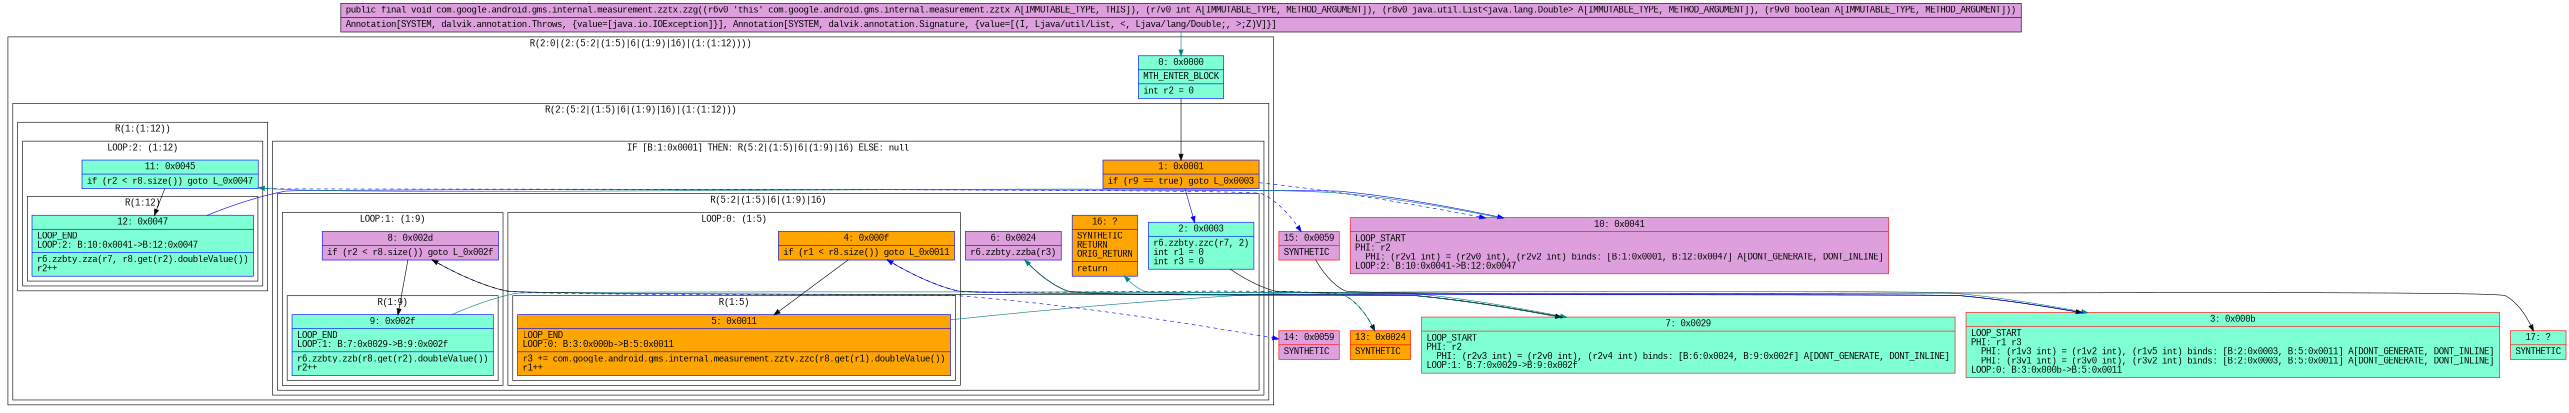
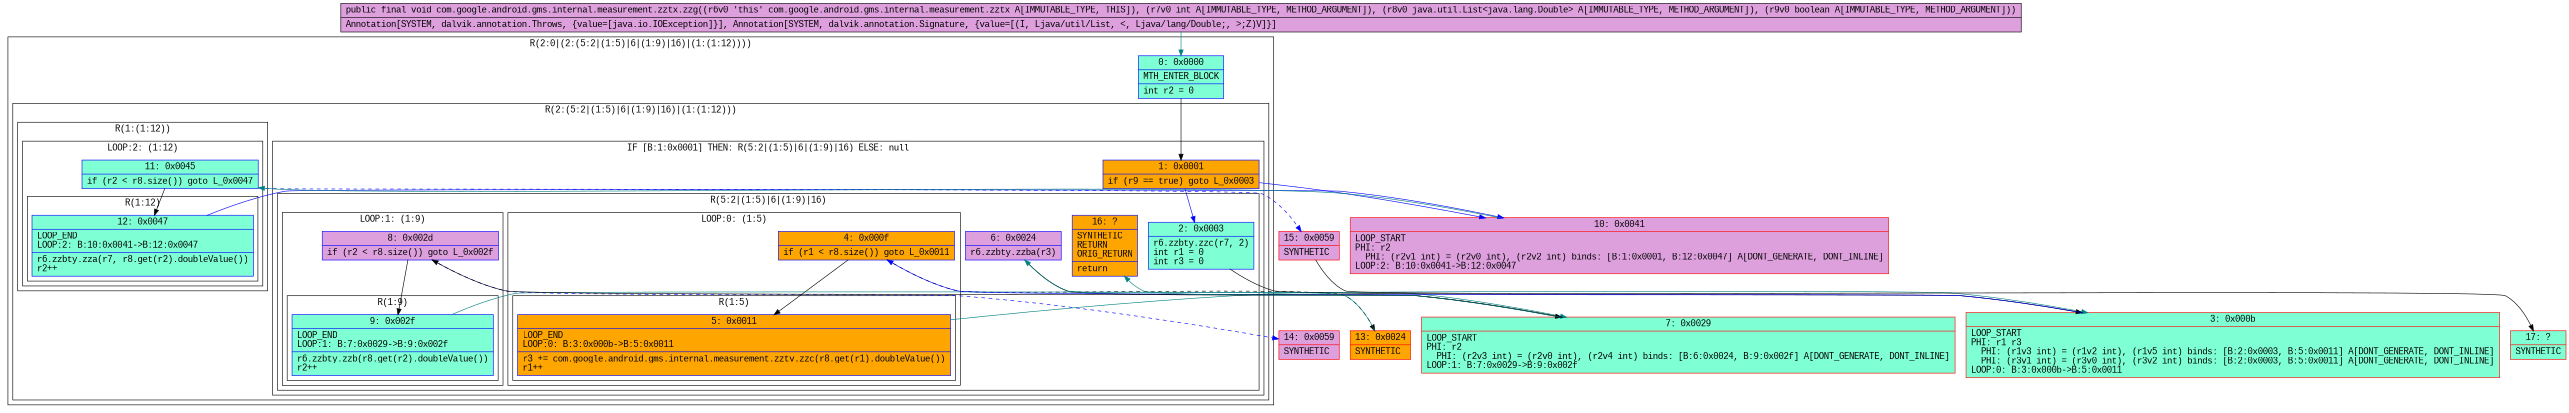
edge "1: 0x0001" -> "10: 0x0041": style dashed -> solid
